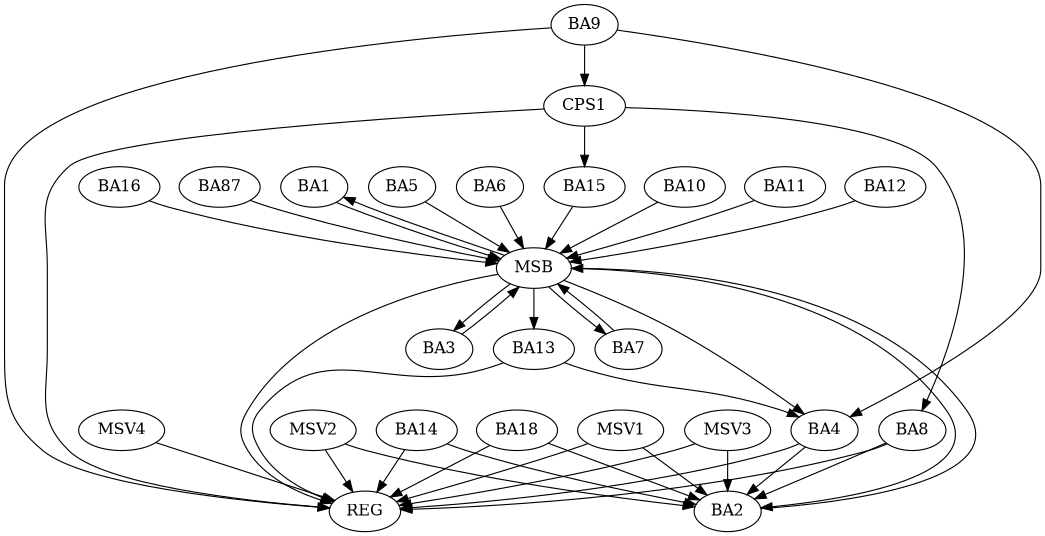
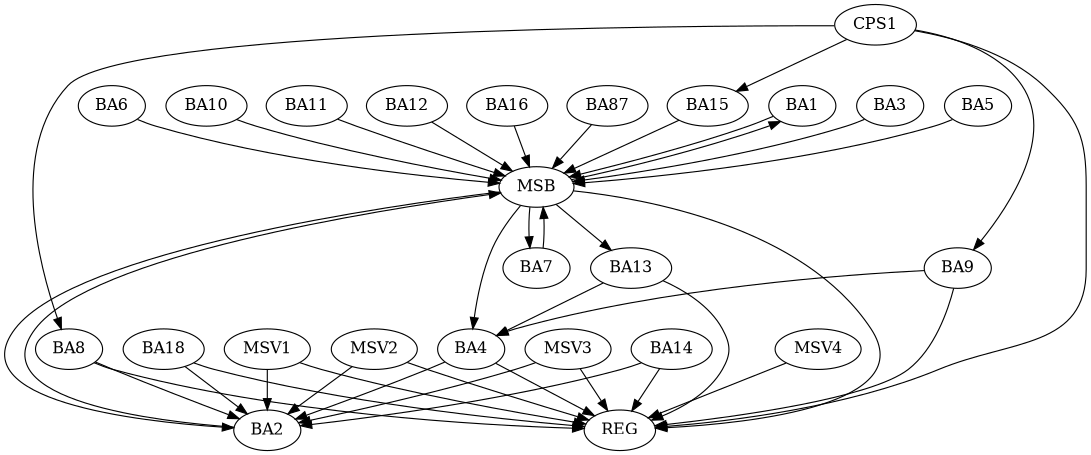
edge "BA9" -> "CPS1": reversed
edge "MSB" -> "BA3": removed
